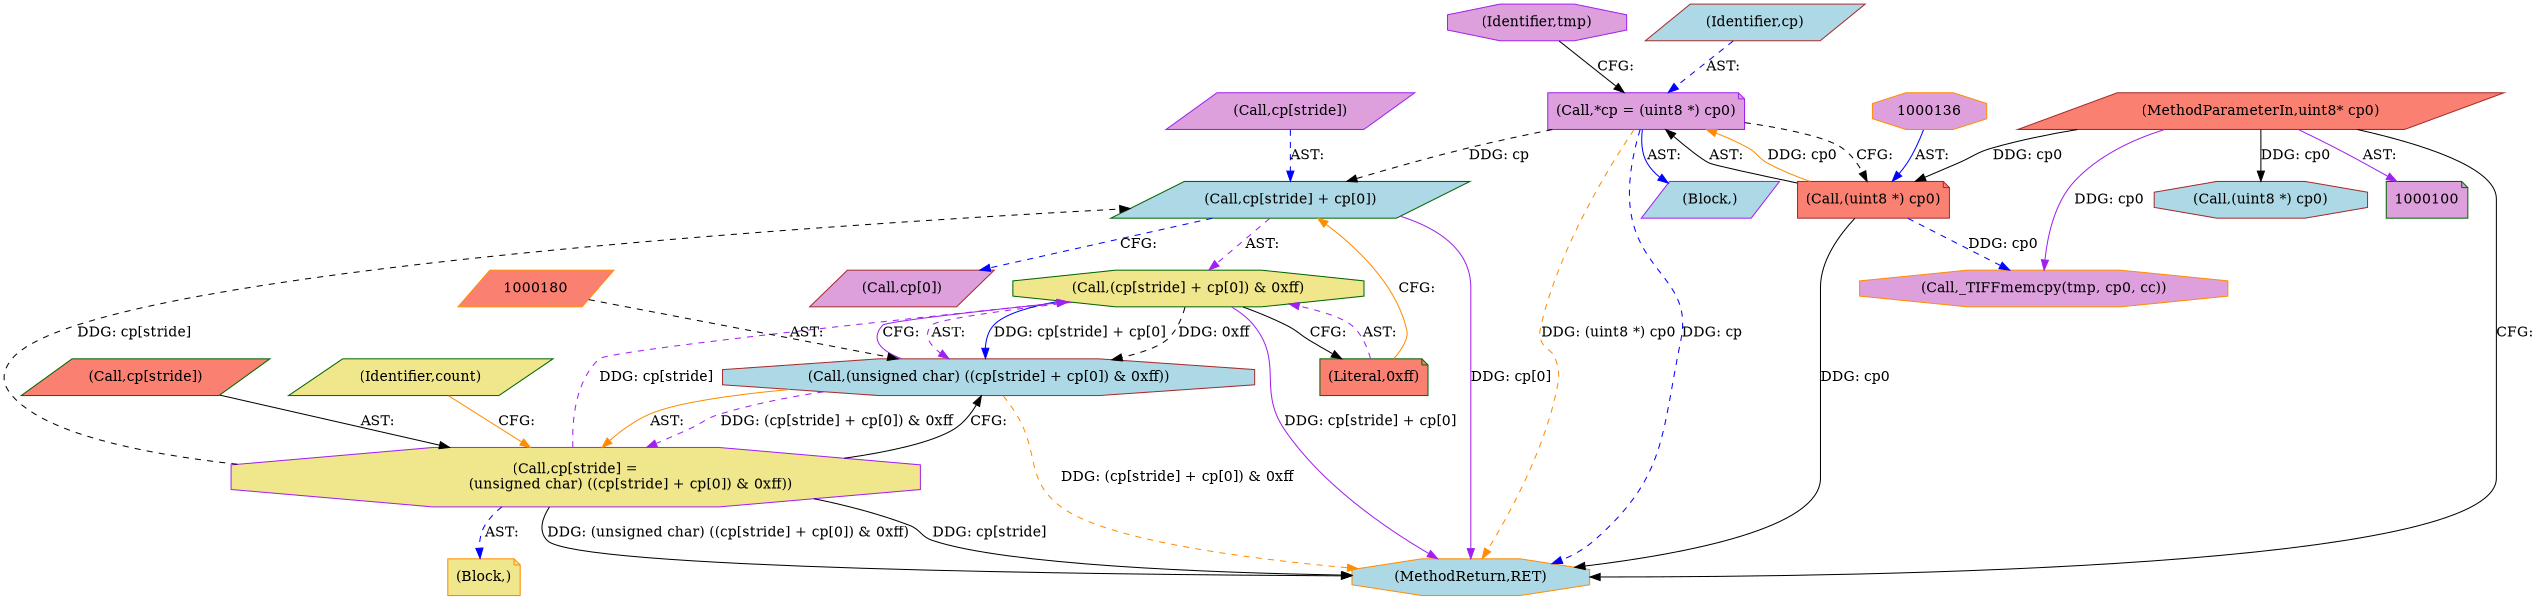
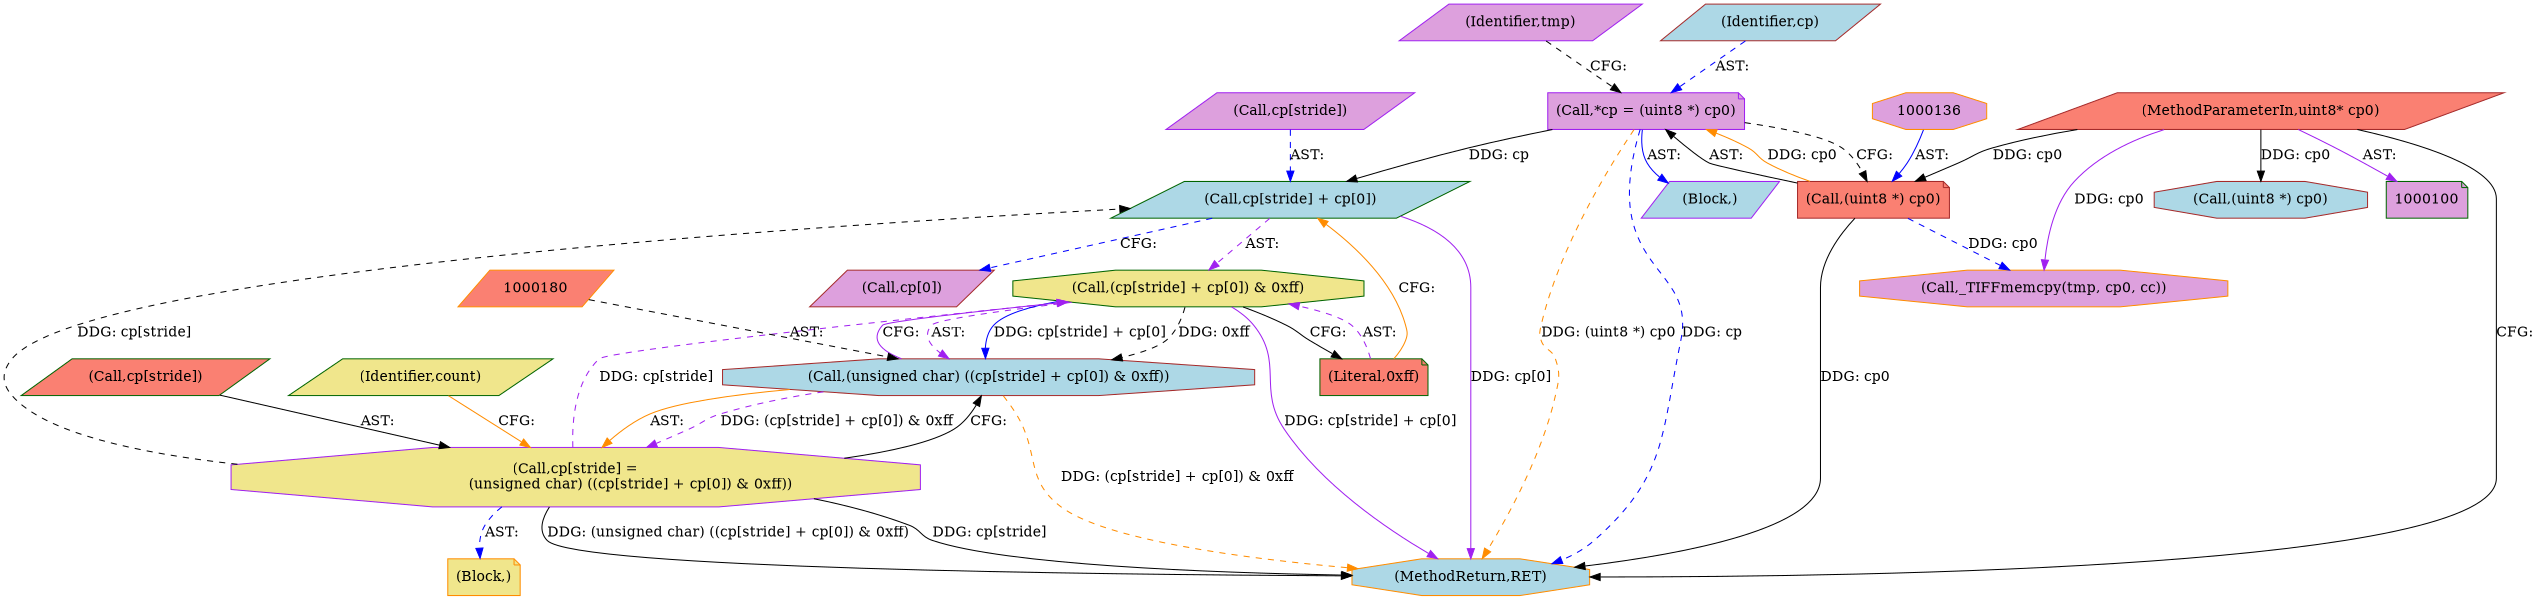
node "(Identifier,tmp)": shape octagon -> parallelogram
edge "(Identifier,tmp)" -> "(Call,*cp = (uint8 *) cp0)": style solid -> dashed
edge "(Call,*cp = (uint8 *) cp0)" -> "(Call,cp[stride] + cp[0])": style dashed -> solid
